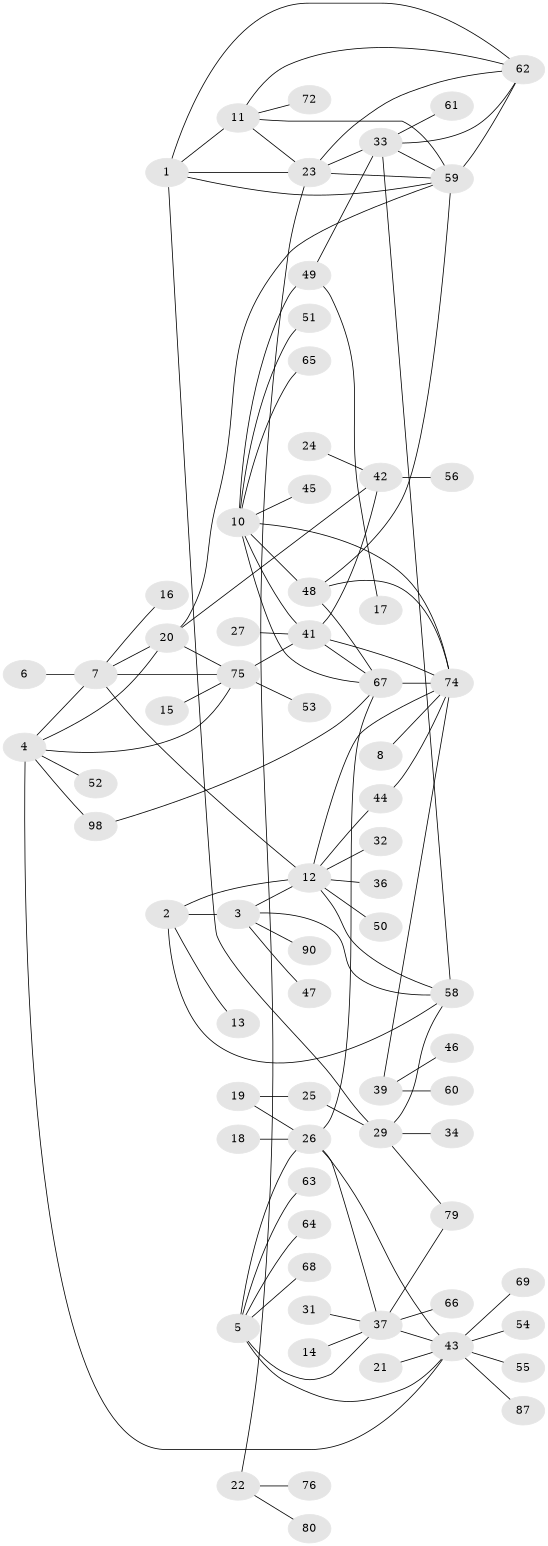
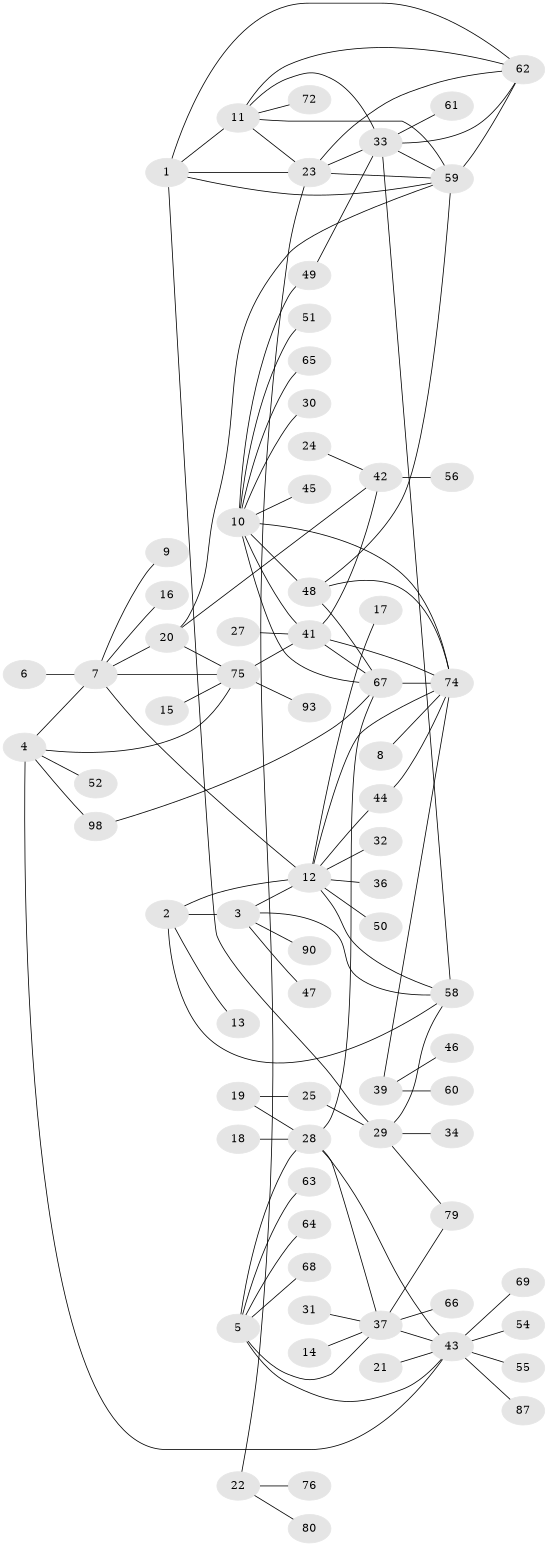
edge "11" -- "33": added
node "30": added
edge "49" -- "17": now "12" -- "17"
node "9": added
edge "20" -- "4": removed
node "53": label "53" -> "93"
node "26": label "26" -> "28"
